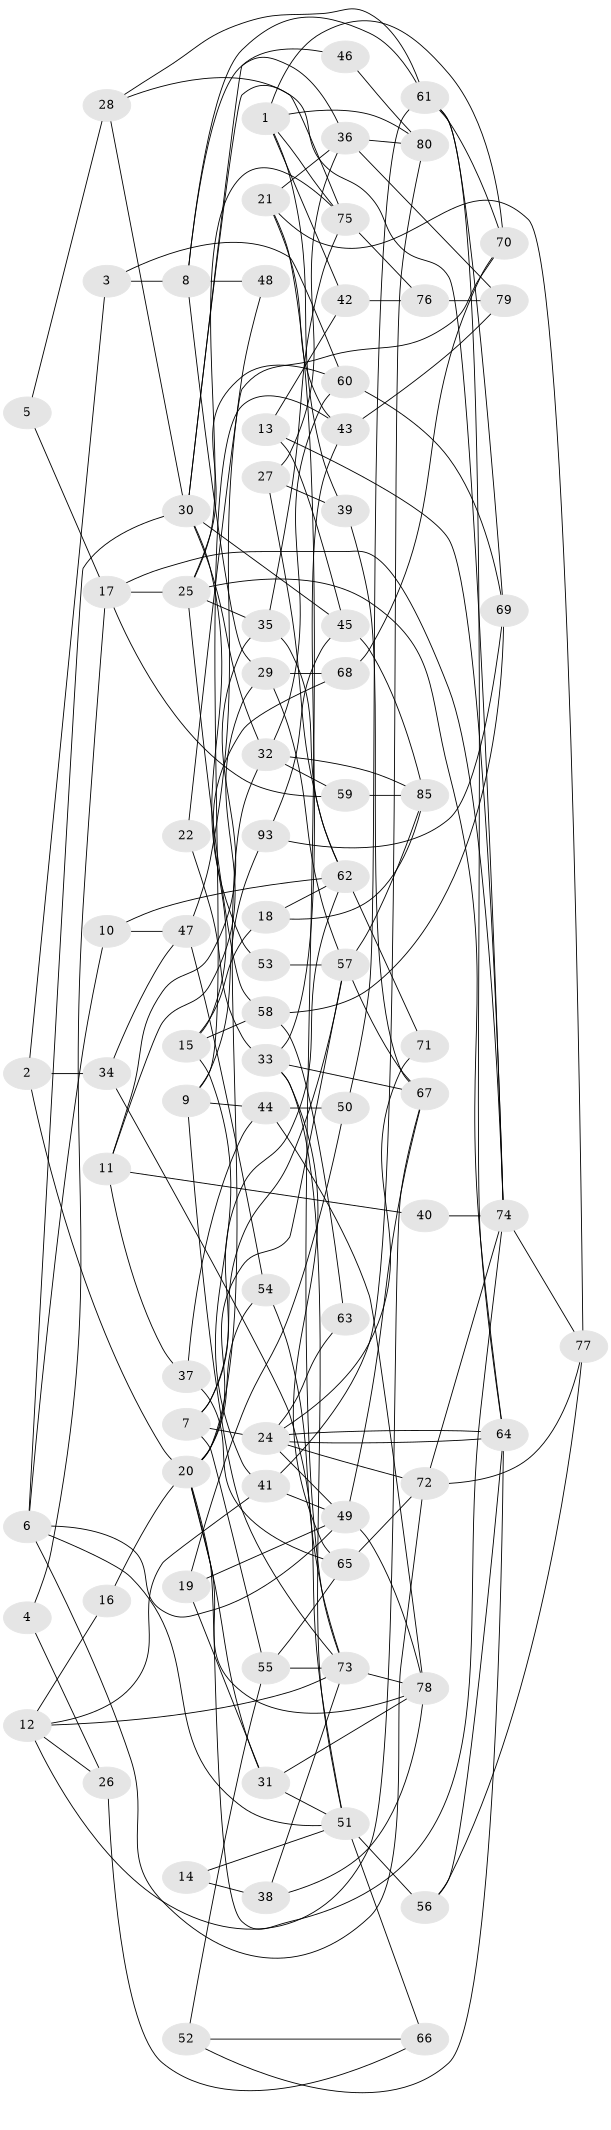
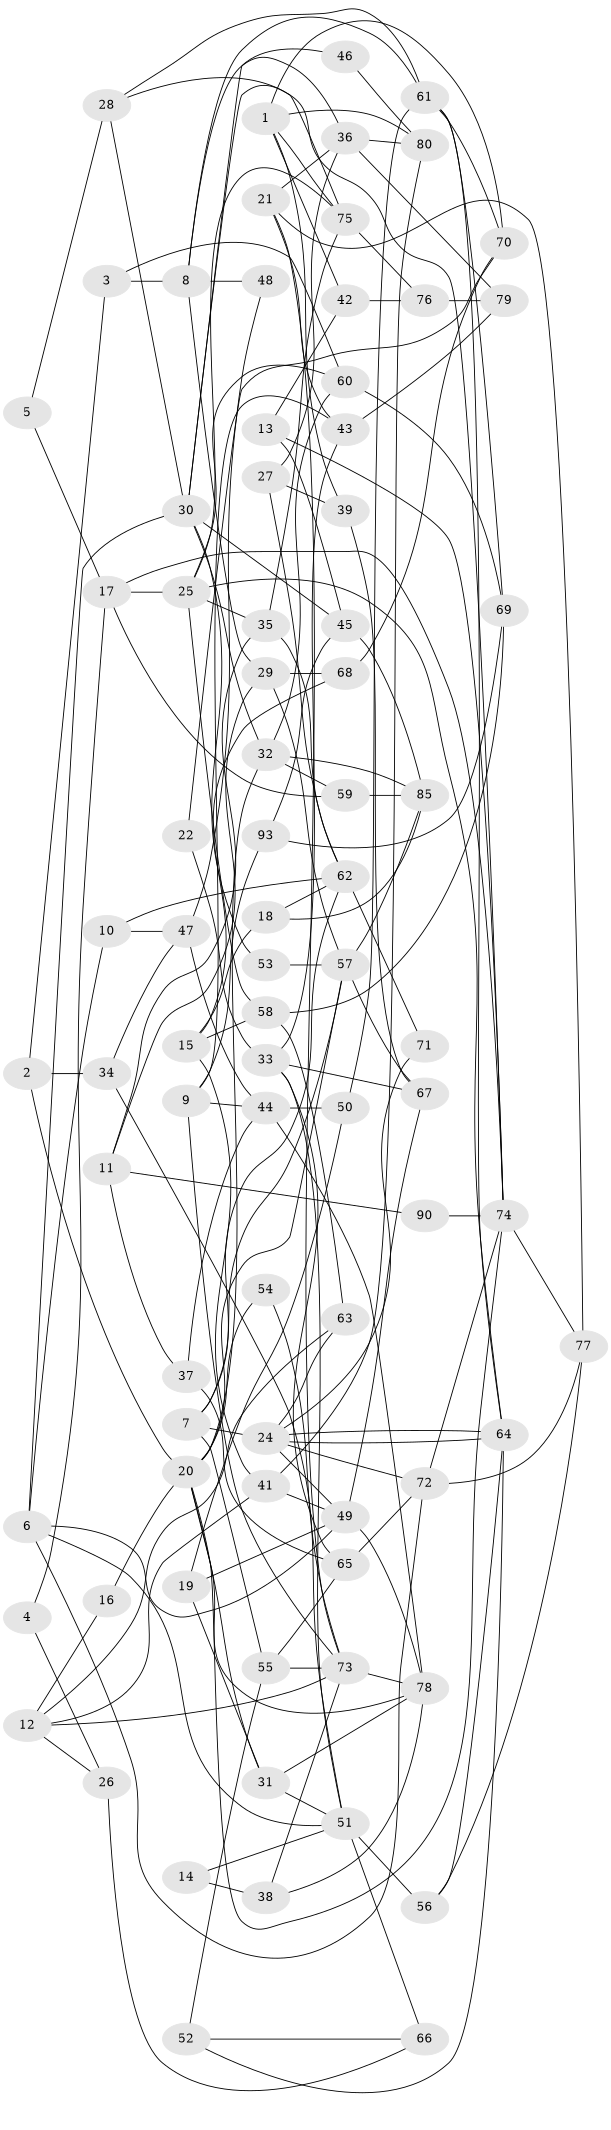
edge "47" -- "54": now "47" -- "44"
node "40": label "40" -> "90"
edge "67" -- "12": now "63" -- "12"
